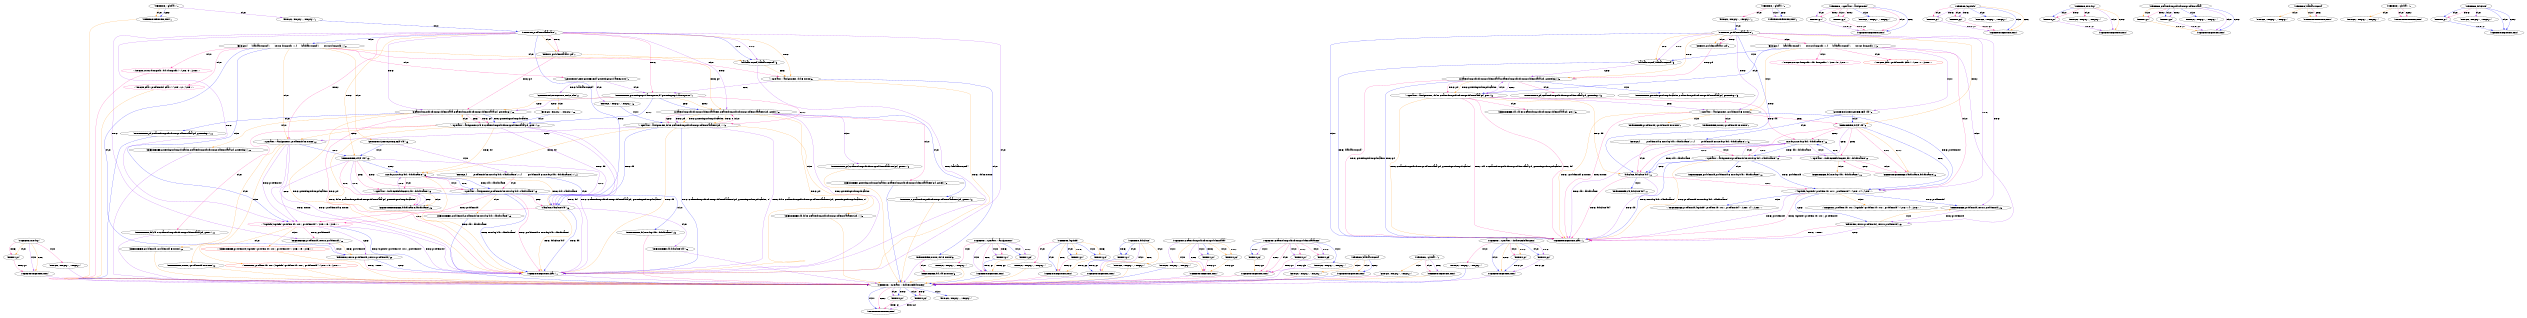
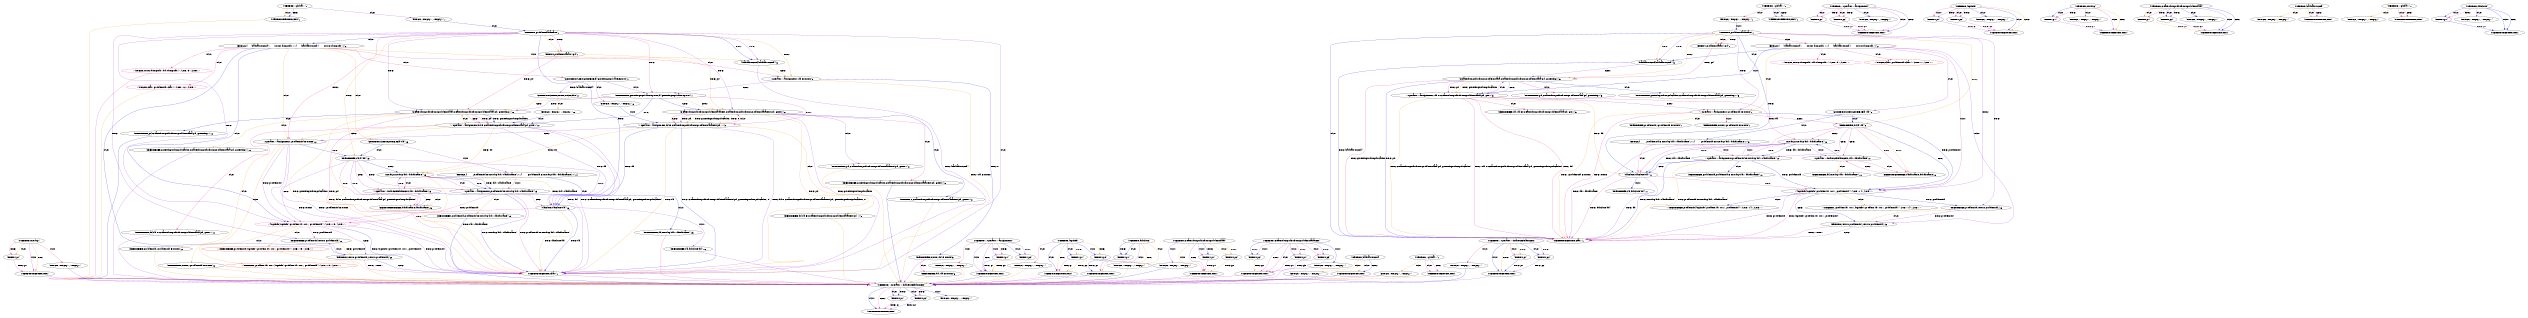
edge "(<operator>.assignment,*dd = NULL)" -> "(IDENTIFIER,NULL,*dd = NULL)": label "AST: " -> "DDG: 0"
